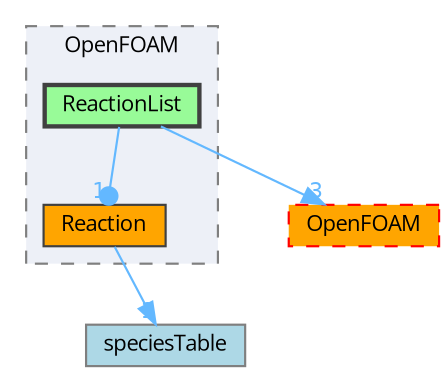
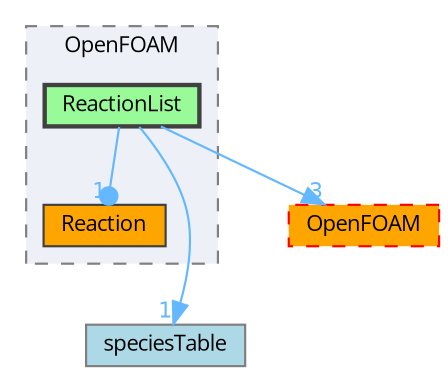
edge "Reaction" -> "speciesTable": now "ReactionList" -> "speciesTable"
